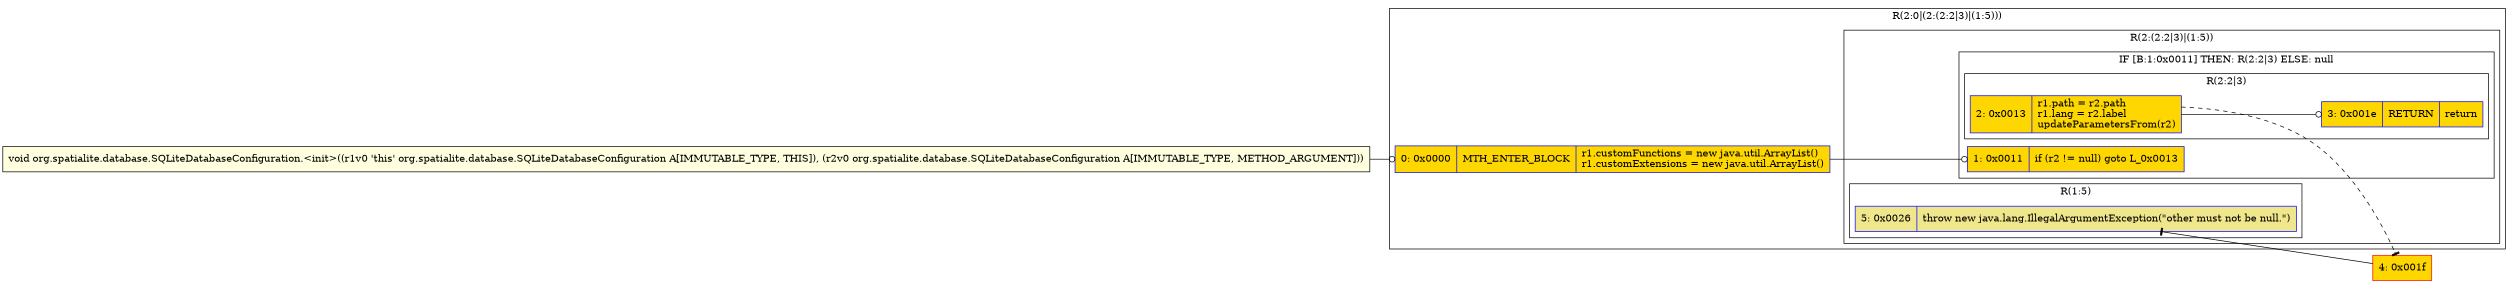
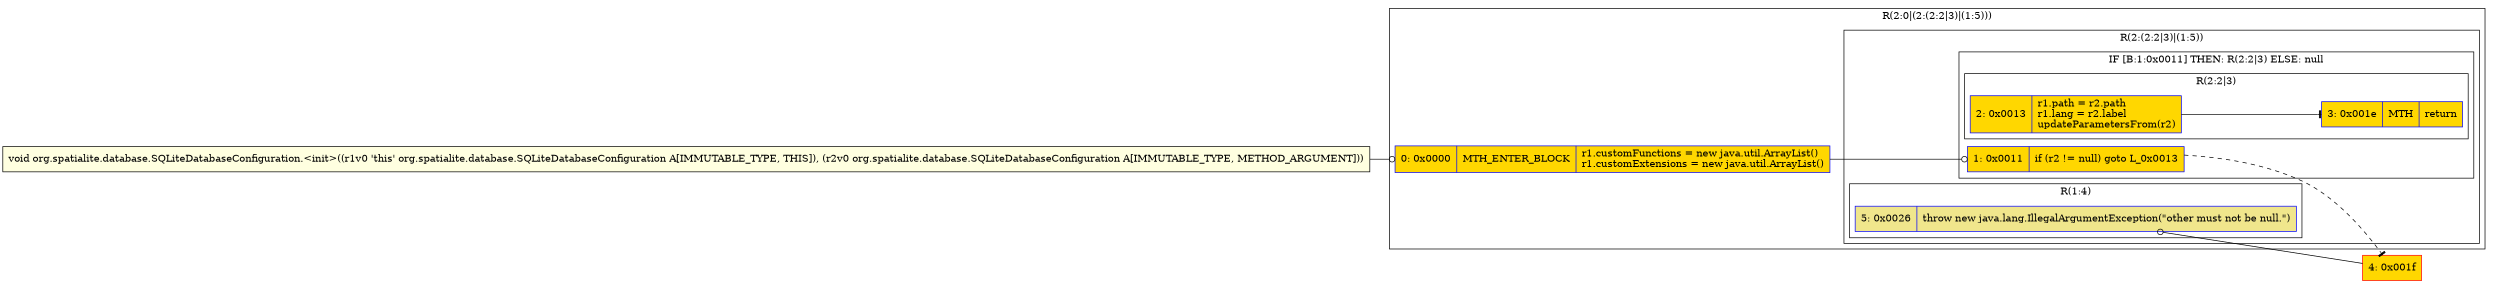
edge "2: 0x0013" -> "3: 0x001e": arrowhead odot -> tee
node "3: 0x001e": text "RETURN" -> "MTH"
edge "2: 0x0013" -> "4: 0x001f": now "1: 0x0011" -> "4: 0x001f"
cluster "R(1:5)": label "R(1:5)" -> "R(1:4)"
edge "4: 0x001f" -> "5: 0x0026": arrowhead tee -> odot
